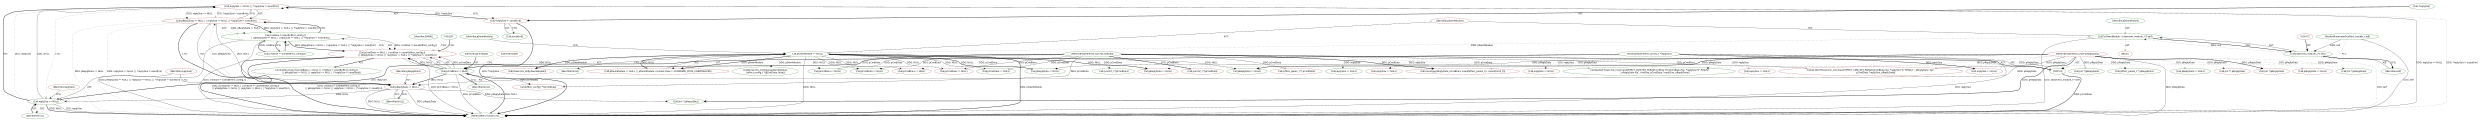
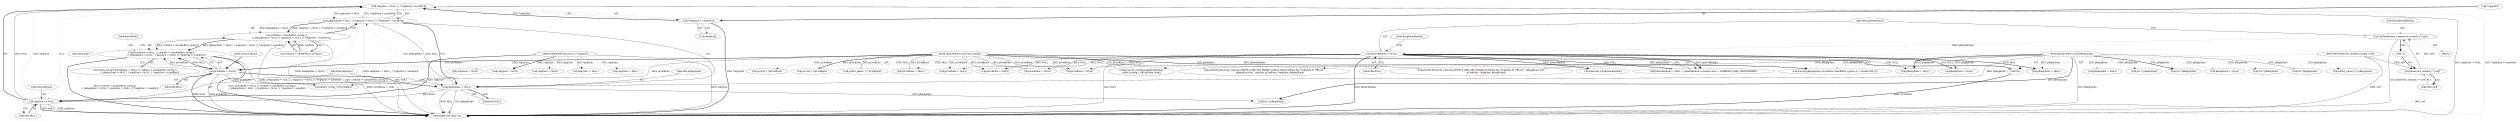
node "1000201": removed
node "(MethodParameterIn,effect_handle_t self)": label "(MethodParameterIn,effect_handle_t self)" -> "(MethodParameterIn,cmdSize_handle_t self)"
edge "(Call,*pDwmModule = (downmix_module_t *) self)" -> "(Call,(downmix_module_t *) self)": now "(Call,*pDwmModule = (downmix_module_t *) self)" -> "1000112"
edge "(MethodParameterIn,uint32_t *replySize)" -> "1000100": style solid -> dotted
edge "(Call,(downmix_module_t *) self)" -> "(MethodReturn,static int)": now "(Identifier,self)" -> "(MethodReturn,static int)"
